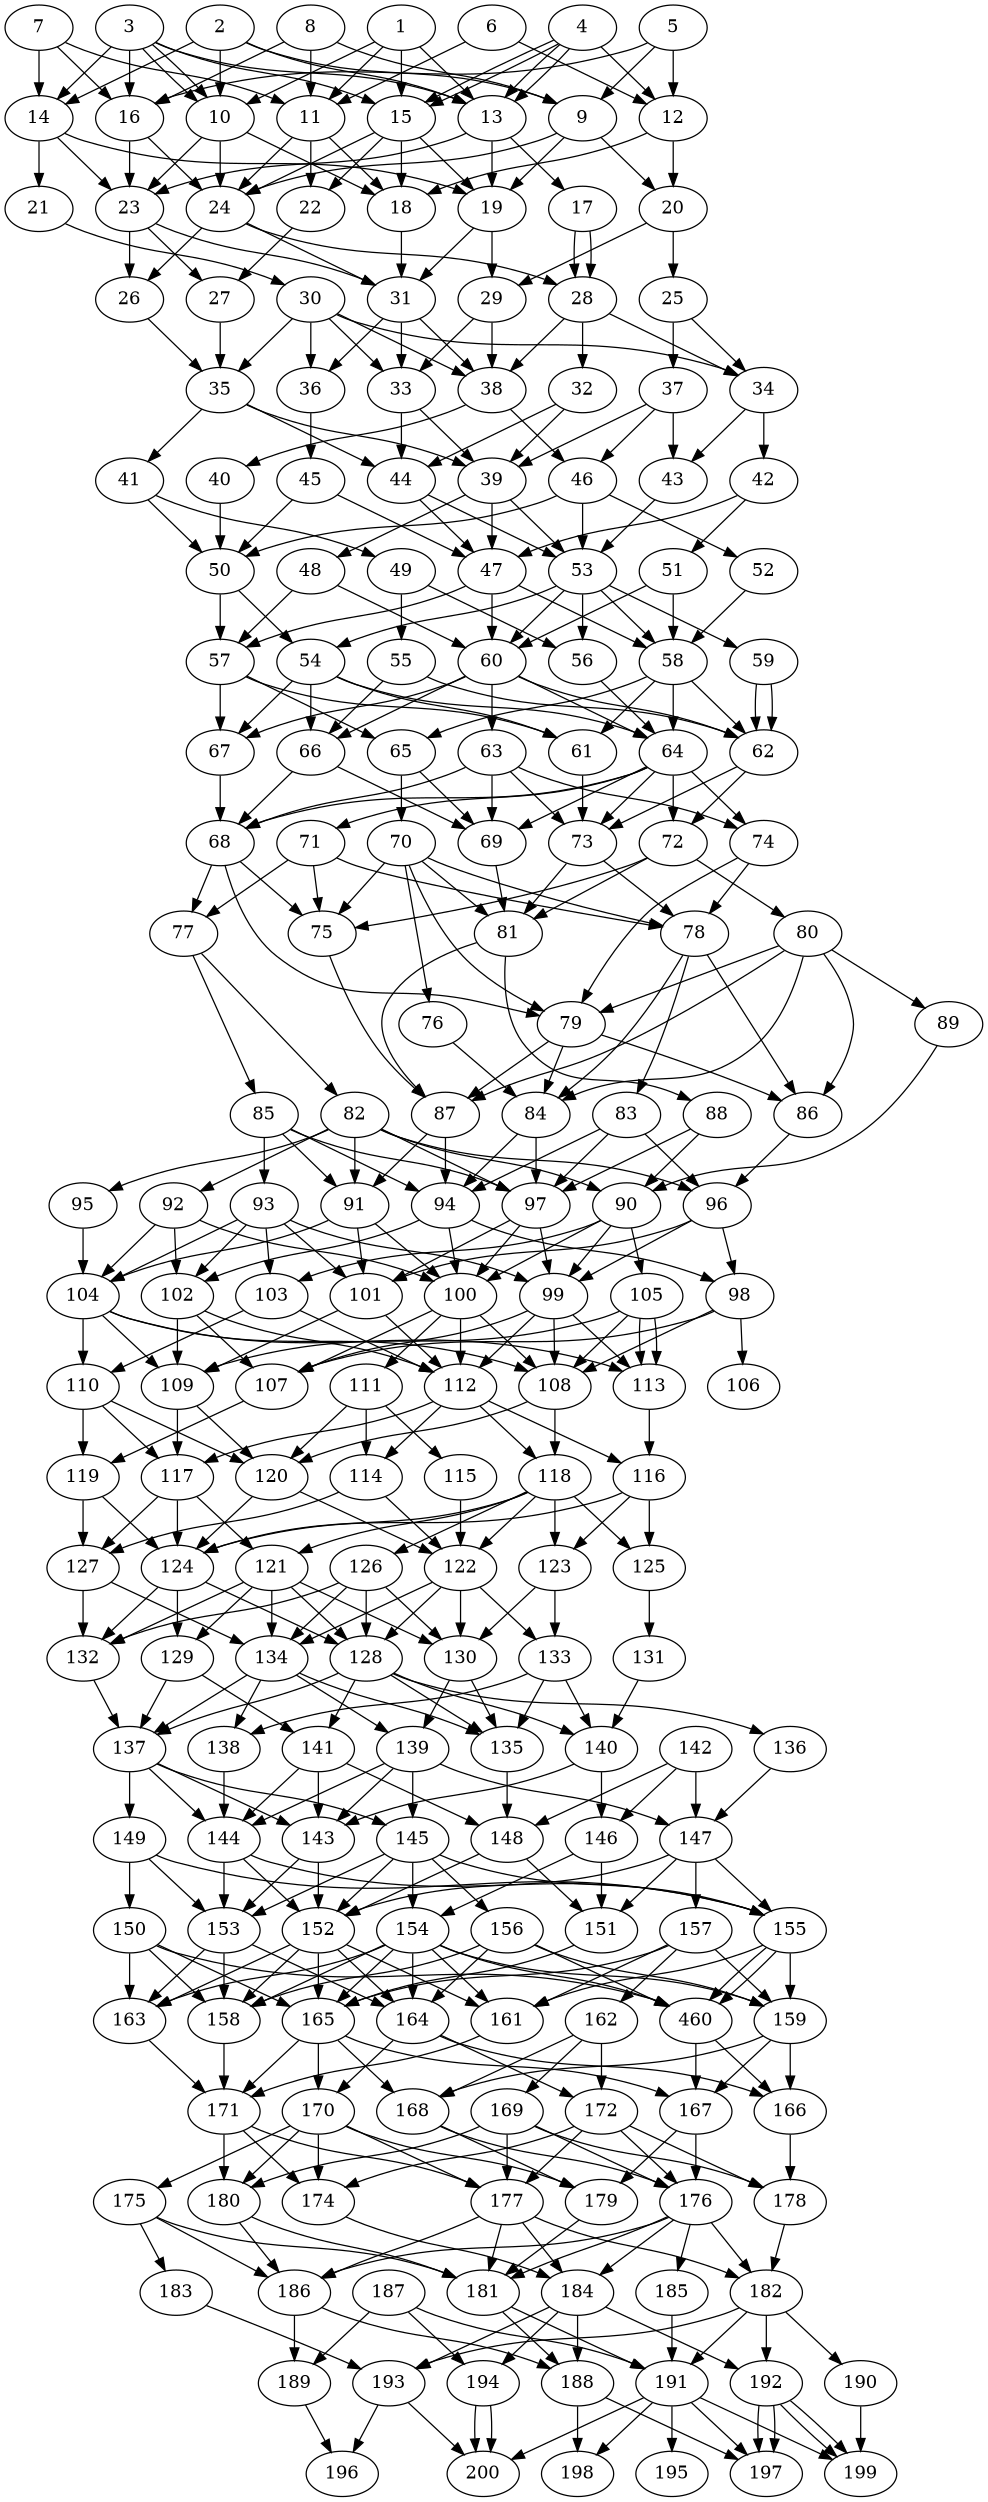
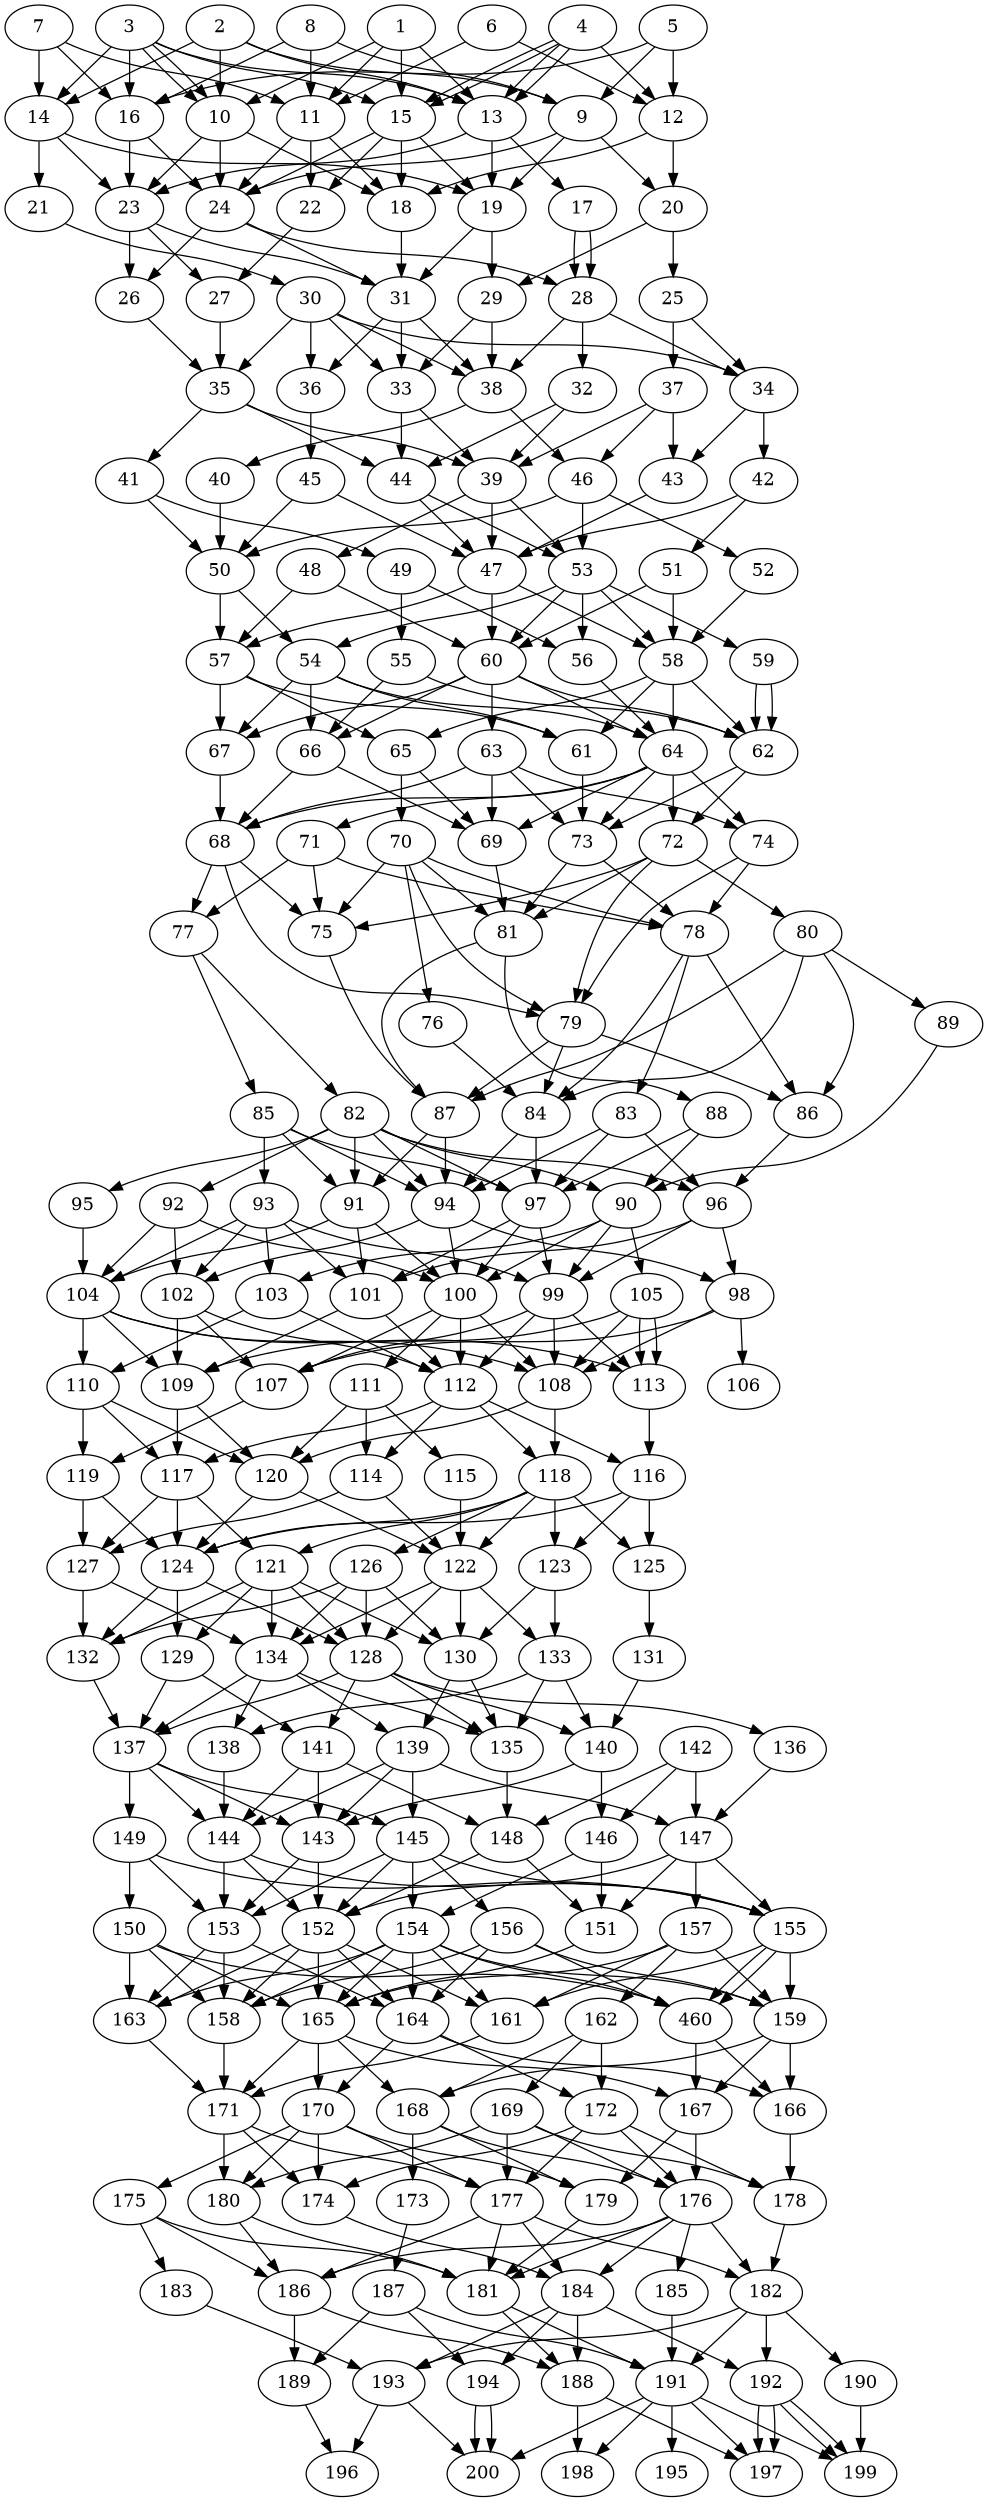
edge "43" -> "53": now "43" -> "47"
edge "80" -> "79": now "72" -> "79"
edge "82" -> "94": added
node "173": added
